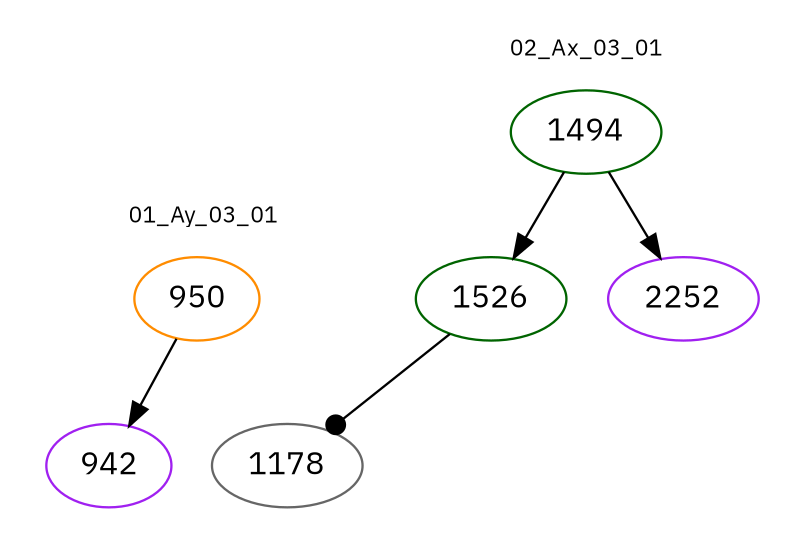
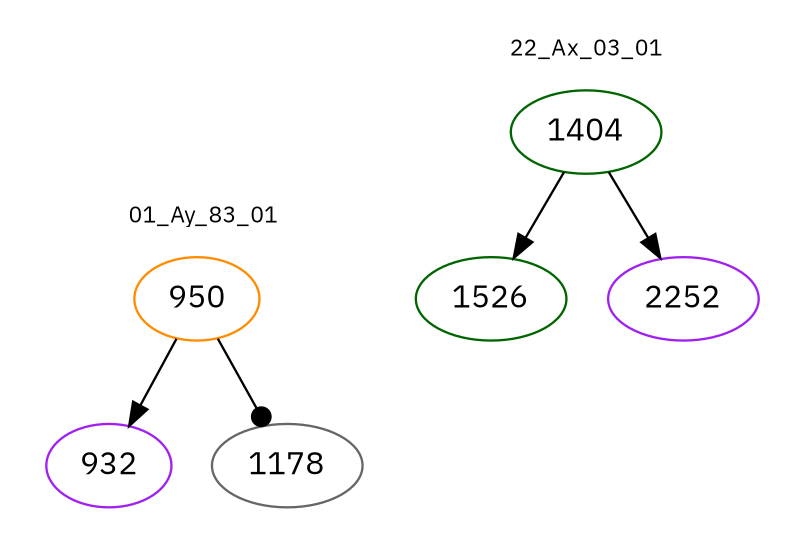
cluster "02_Ax_03_01": label "02_Ax_03_01" -> "22_Ax_03_01"
node "1494": label "1494" -> "1404"
cluster "01_Ay_03_01": label "01_Ay_03_01" -> "01_Ay_83_01"
edge "1526" -> "1178": now "950" -> "1178"
node "942": label "942" -> "932"
